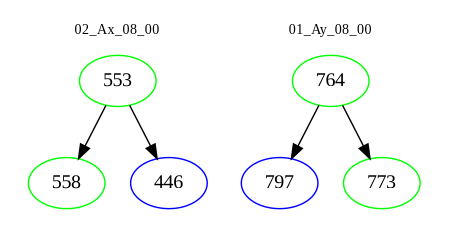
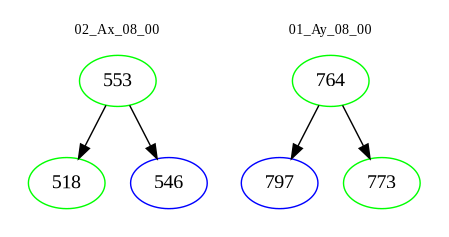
node "558": label "558" -> "518"
node "446": label "446" -> "546"
